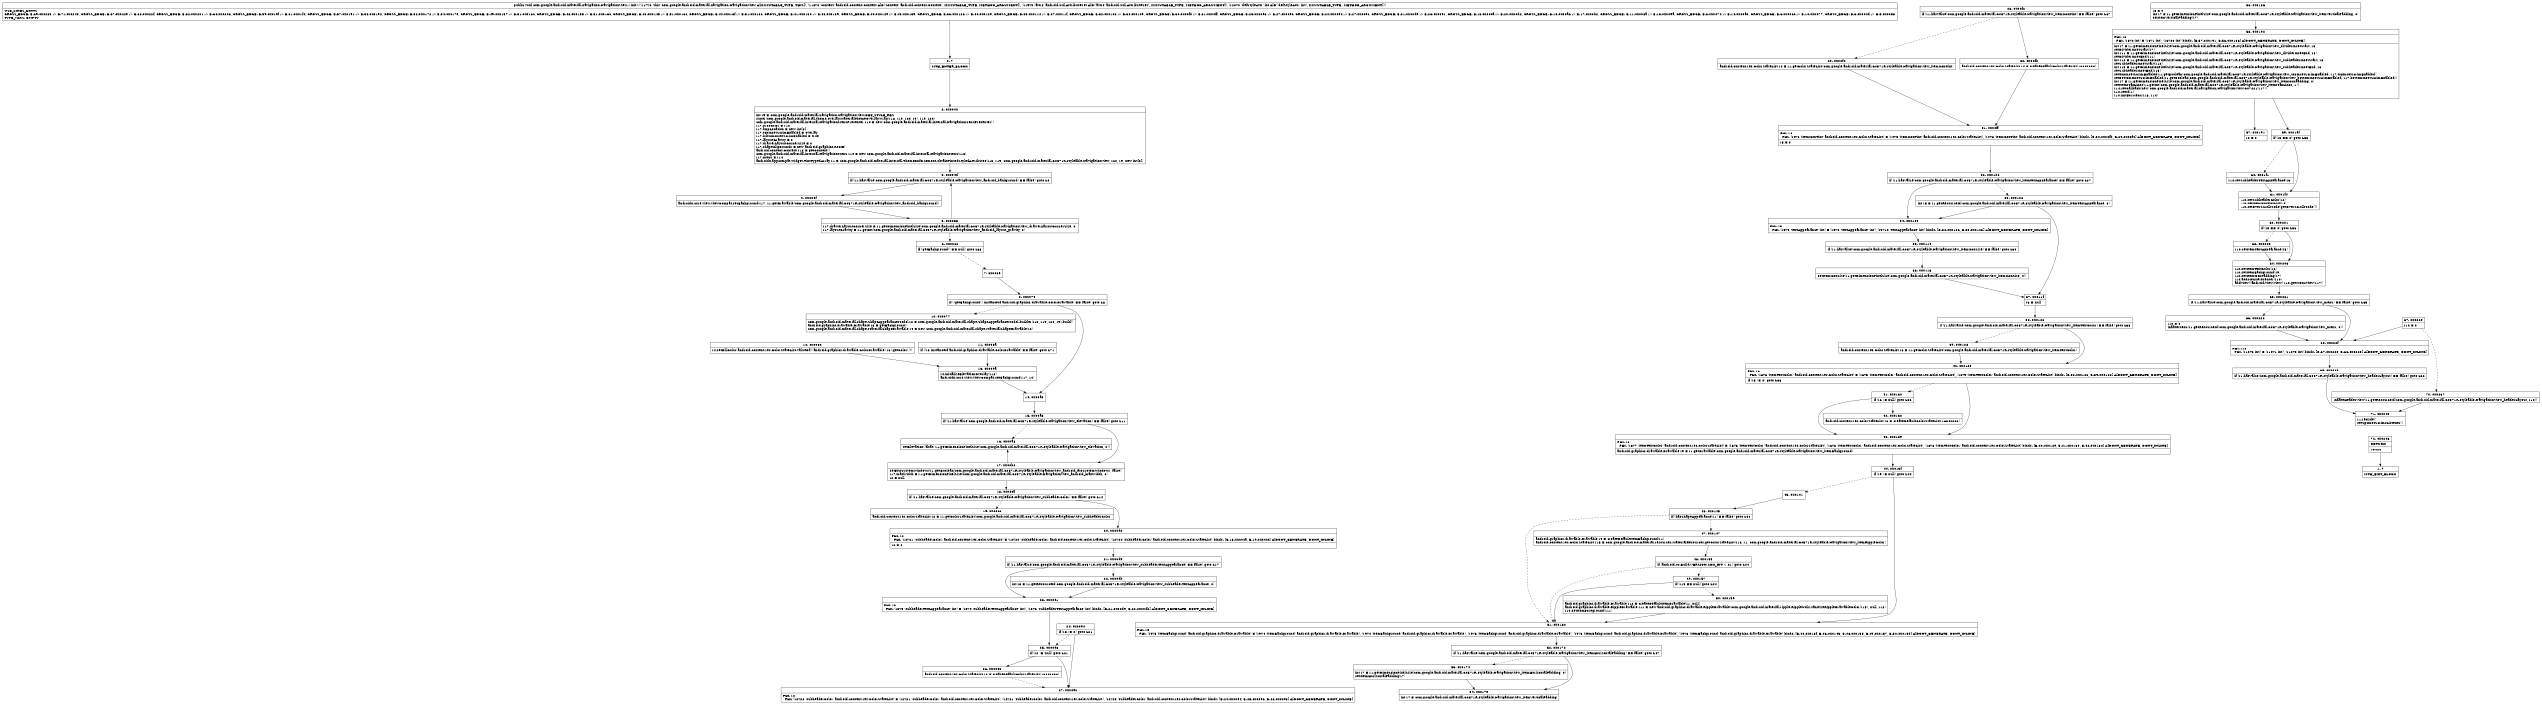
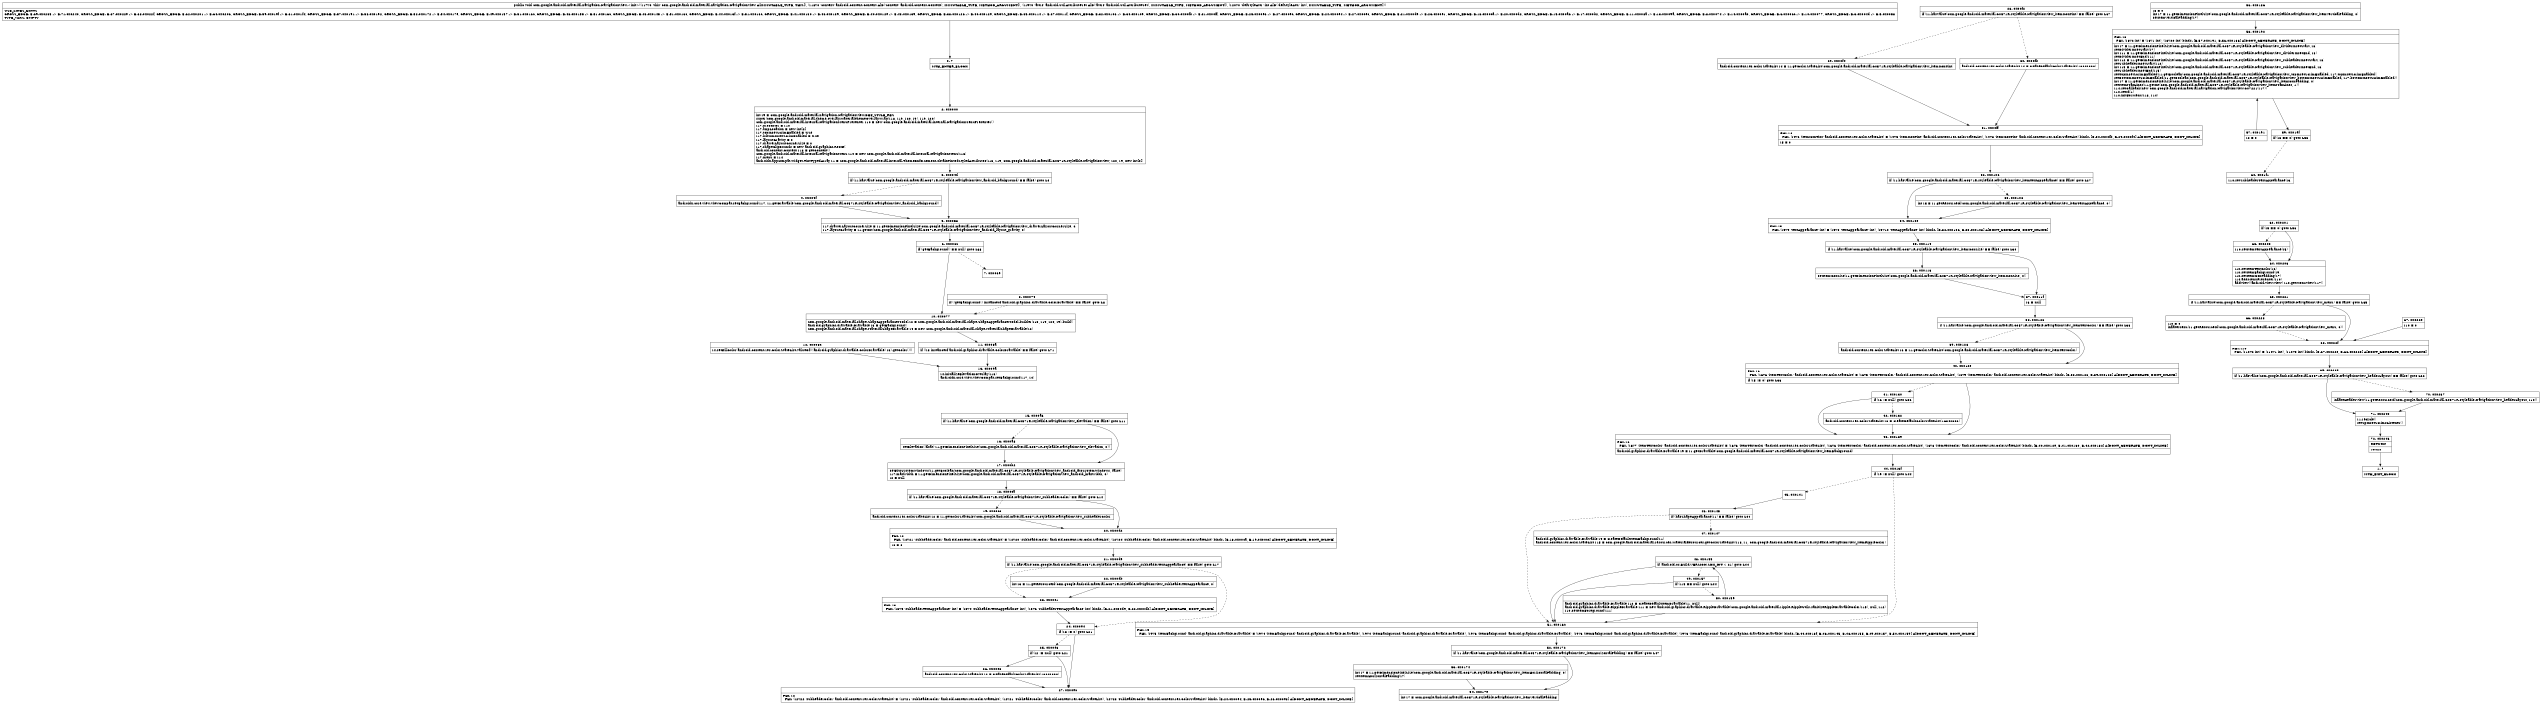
edge "28: 0x00f2" -> "30: 0x00fb": style solid -> dashed
edge "58: 0x0192" -> "57: 0x0191": reversed
node "2: 0x0000": text "r17.topInsetScrimEnabled = overlay" -> "r17.topInsetScrimEnabled = true"
edge "3: 0x004d" -> "4: 0x004f": style solid -> dashed
node "61: 0x01f4": removed
edge "5: 0x0058" -> "3: 0x004d": reversed
edge "33: 0x0108" -> "37: 0x011f": now "35: 0x0114" -> "37: 0x011f"
edge "35: 0x0114" -> "36: 0x0116": style dashed -> solid
edge "6: 0x006c" -> "10: 0x0077": added
edge "7: 0x006e" -> "8: 0x0074": removed
edge "66: 0x0223" -> "68: 0x022f": style solid -> dashed
edge "10: 0x0077" -> "11: 0x008a": added
edge "67: 0x022e" -> "70: 0x0237": now "69: 0x0235" -> "70: 0x0237"
node "14: 0x00a0": removed
edge "42: 0x0132" -> "43: 0x0139": added
edge "71: 0x0240" -> "72: 0x0246": added
edge "17: 0x00b2" -> "16: 0x00a8": reversed
edge "19: 0x00cc" -> "20: 0x00d2": added
edge "47: 0x0147" -> "48: 0x0155": now "50: 0x0159" -> "48: 0x0155"
edge "21: 0x00d9" -> "22: 0x00db": now "21: 0x00d9" -> "24: 0x00e4"
edge "21: 0x00d9" -> "23: 0x00e1": style solid -> dashed
edge "48: 0x0155" -> "51: 0x016c": style dashed -> solid
edge "44: 0x013f" -> "51: 0x016c": style solid -> dashed
edge "23: 0x00e1" -> "25: 0x00e6": now "23: 0x00e1" -> "24: 0x00e4"
edge "52: 0x0172" -> "53: 0x0174": removed
edge "26: 0x00e8" -> "27: 0x00ec": style dashed -> solid
